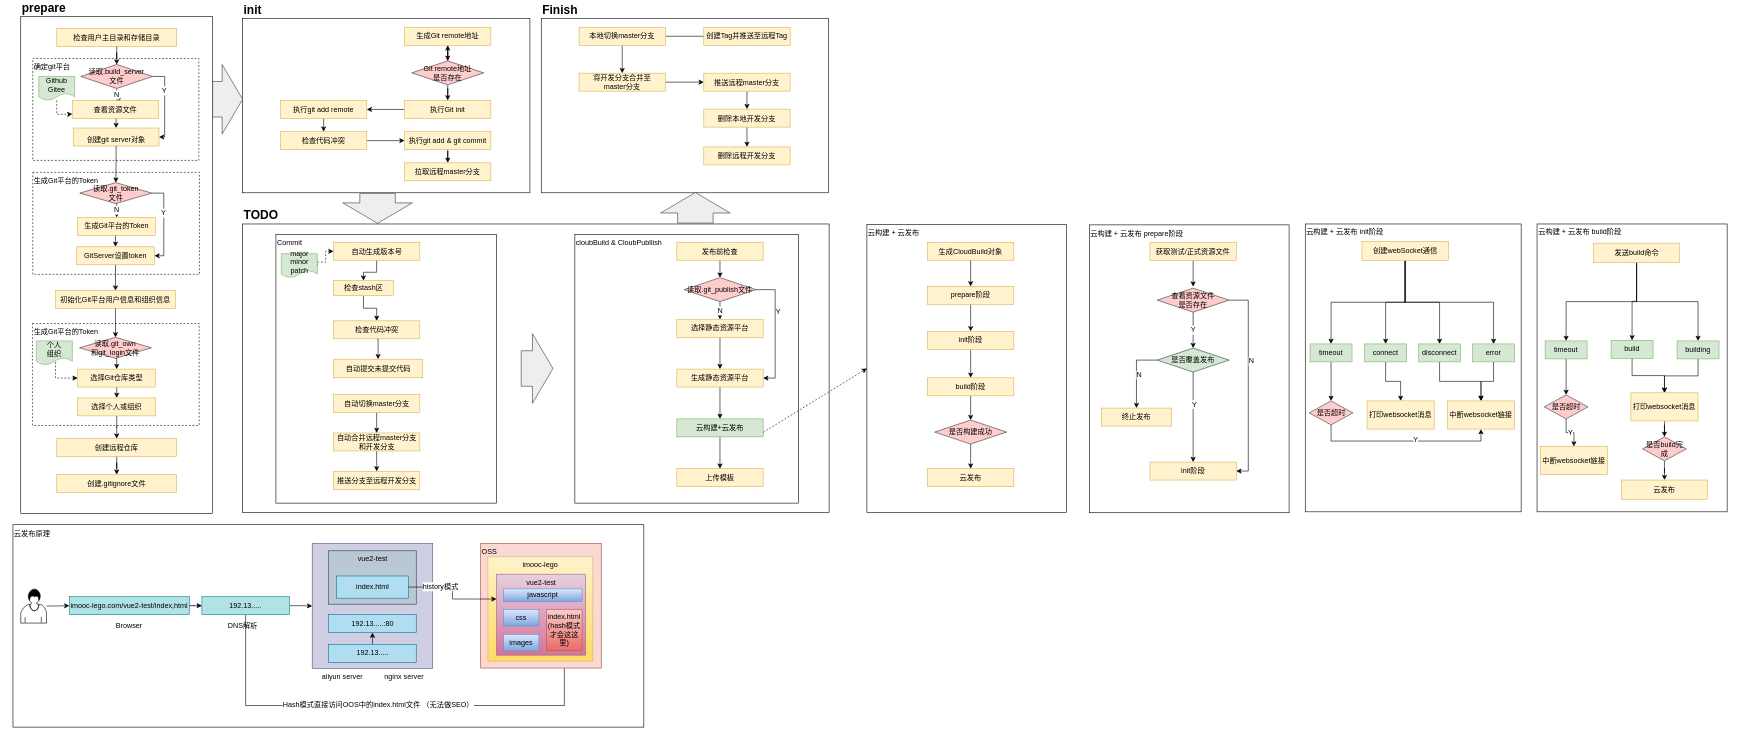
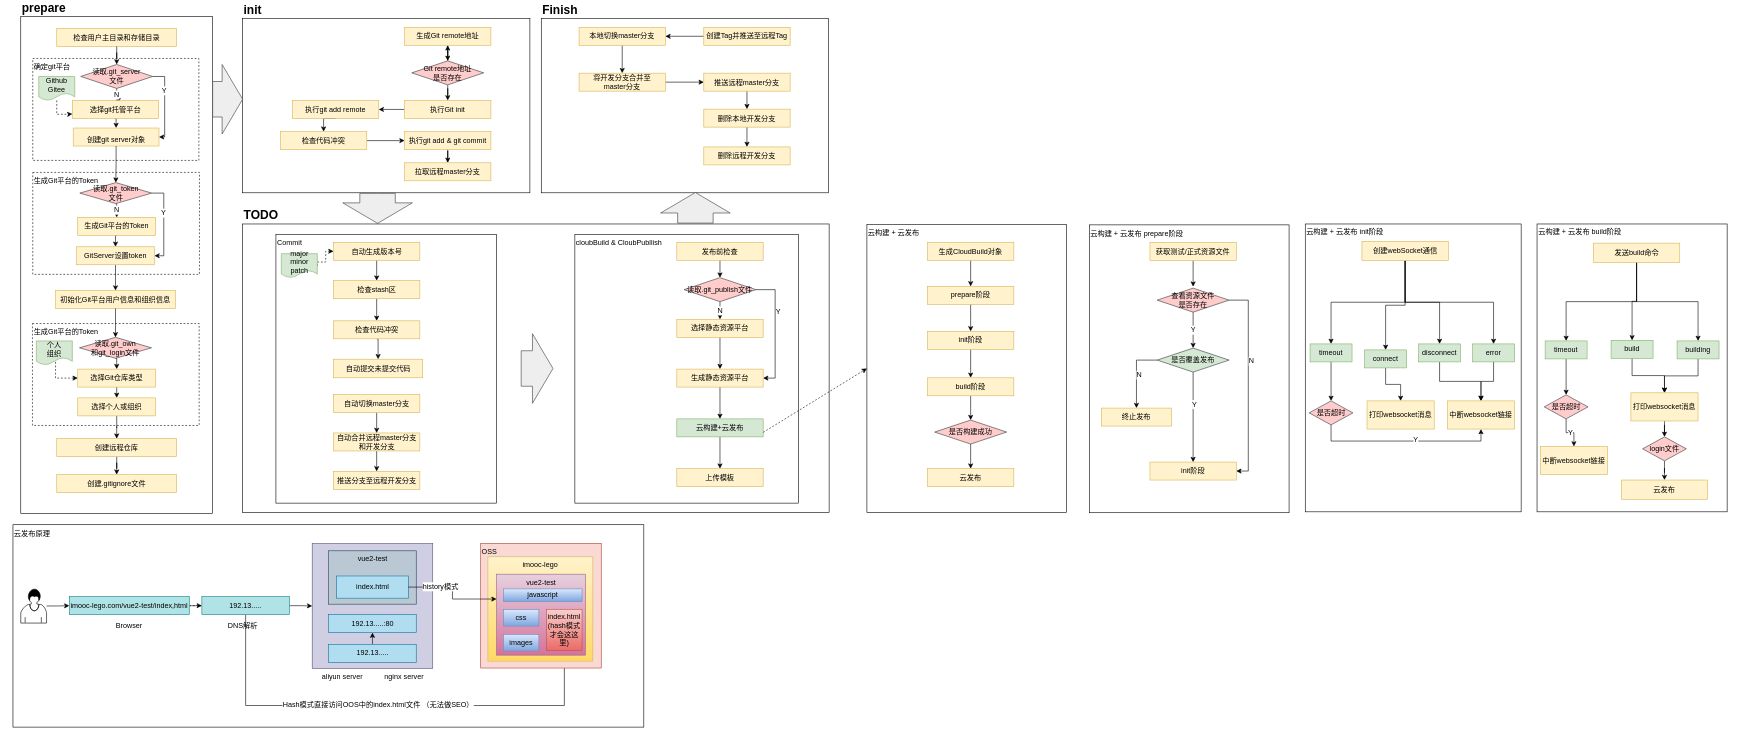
edge "本地切换master分支" -- "创建Tag并推送至远程Tag": arrowhead none -> classic
node "读取.build_server 文件": label "读取.build_server 文件" -> "读取.git_server 文件"
node "查看资源文件": label "查看资源文件" -> "选择git托管平台"
node "执行git add remote": moved (323, 110) -> (335, 110)
node "检查stash区": size 60x15 -> 86x18
node "connect": moved (1386, 353) -> (1386, 359)
node "是否build完成": label "是否build完成" -> "login文件"
